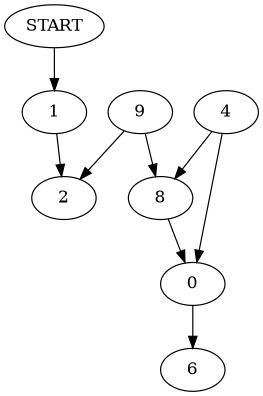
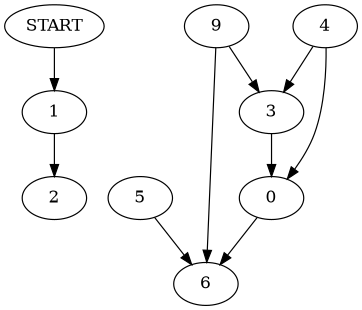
edge "9" -> "2": now "9" -> "6"
node "5": added
node "8": label "8" -> "3"
